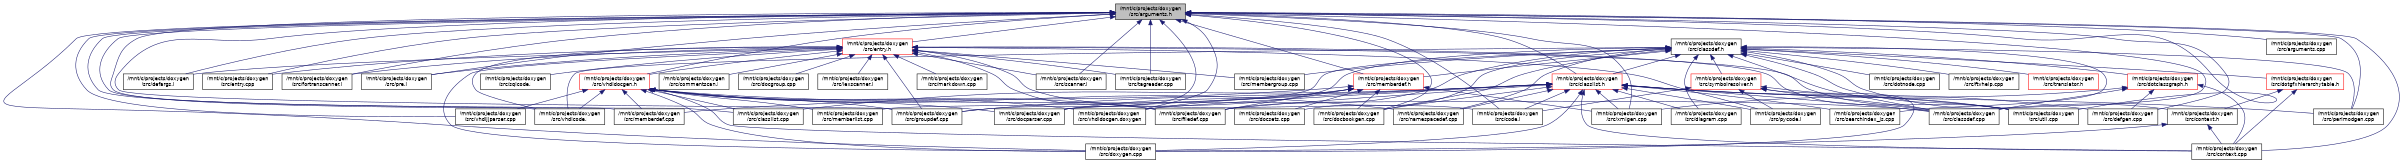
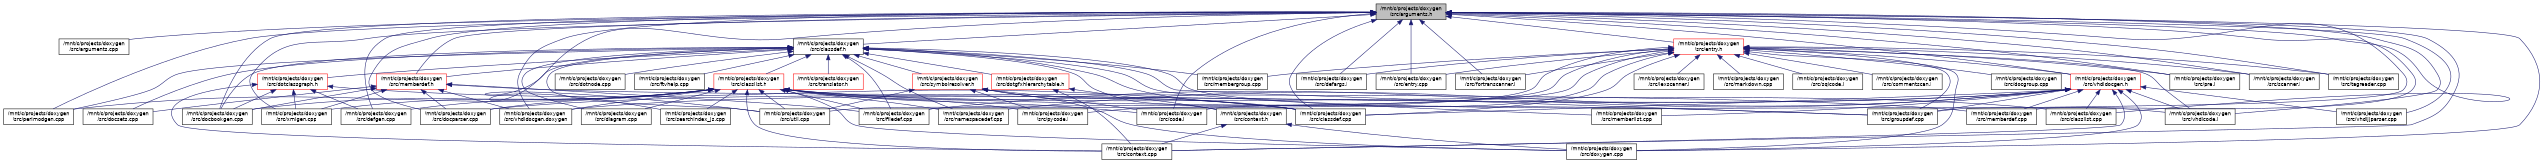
edge "/mnt/c/projects/doxygen /src/classlist.h" -> "/mnt/c/projects/doxygen /src/arguments.h": now "/mnt/c/projects/doxygen /src/classdef.h" -> "/mnt/c/projects/doxygen /src/arguments.h"
edge "/mnt/c/projects/doxygen /src/docbookgen.cpp" -> "/mnt/c/projects/doxygen /src/dotclassgraph.h": added
